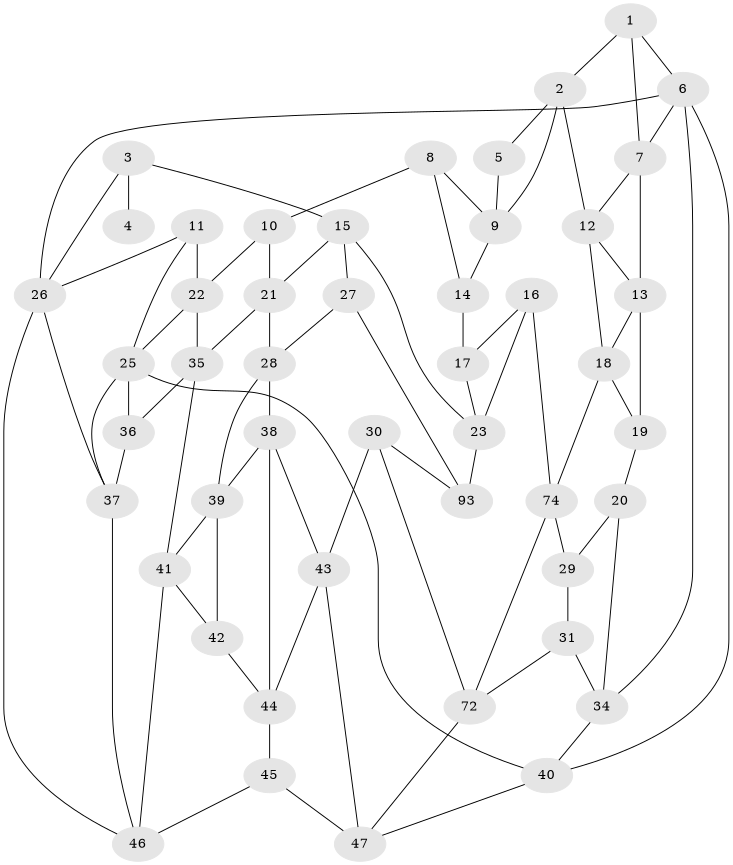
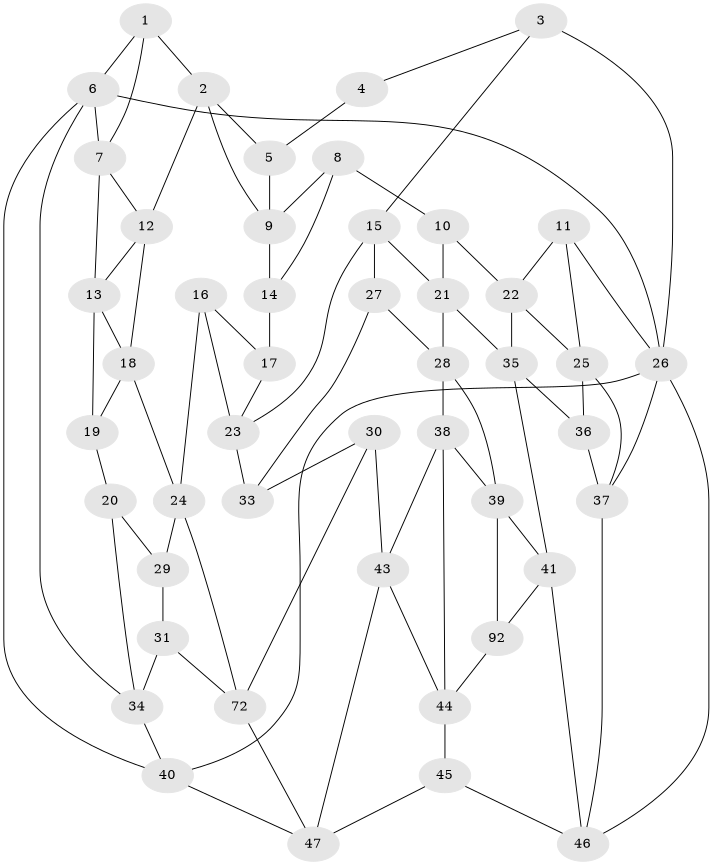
edge "4" -- "5": added
node "93": label "93" -> "33"
node "74": label "74" -> "24"
edge "25" -- "40": now "26" -- "40"
node "42": label "42" -> "92"
